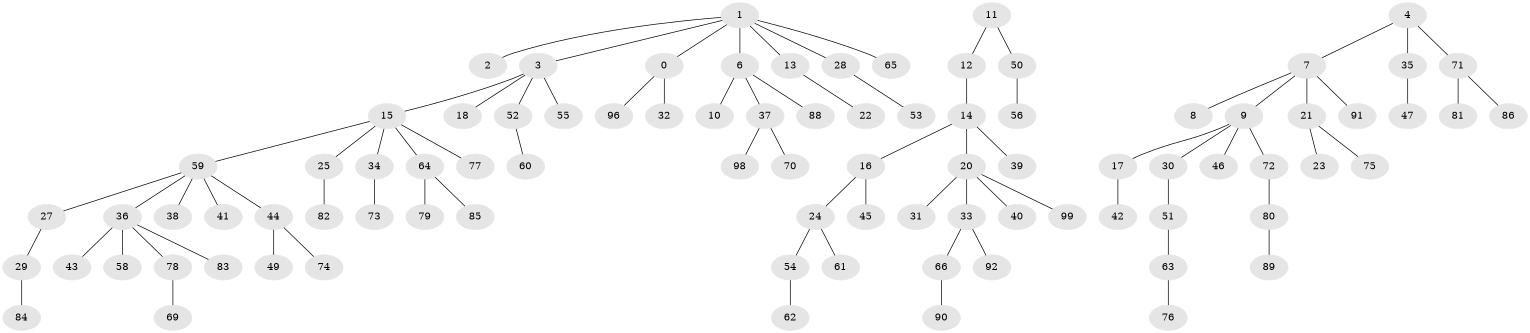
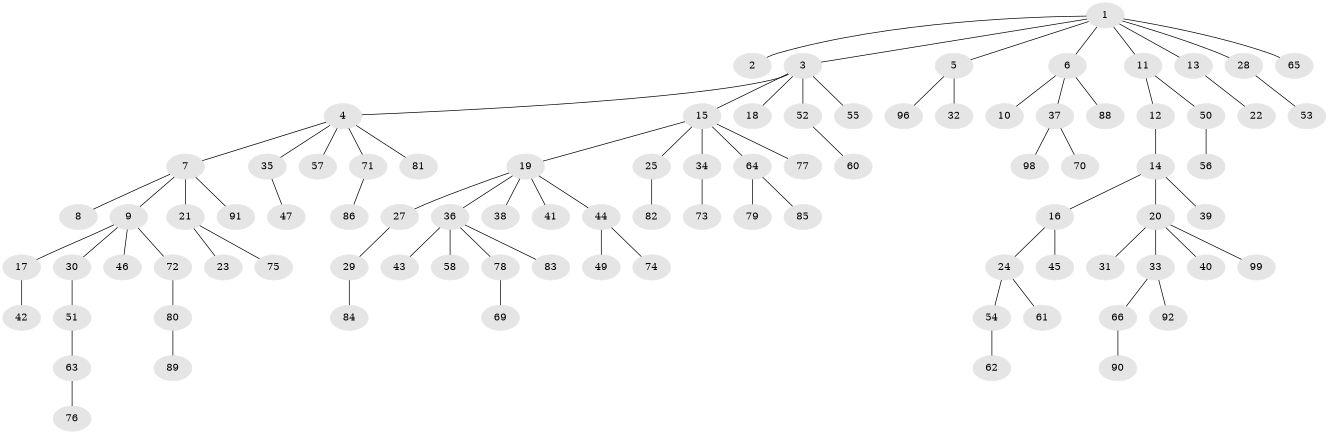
edge "1" -- "11": added
node "0": label "0" -> "5"
edge "71" -- "81": now "4" -- "81"
edge "3" -- "4": added
node "59": label "59" -> "19"
node "57": added
